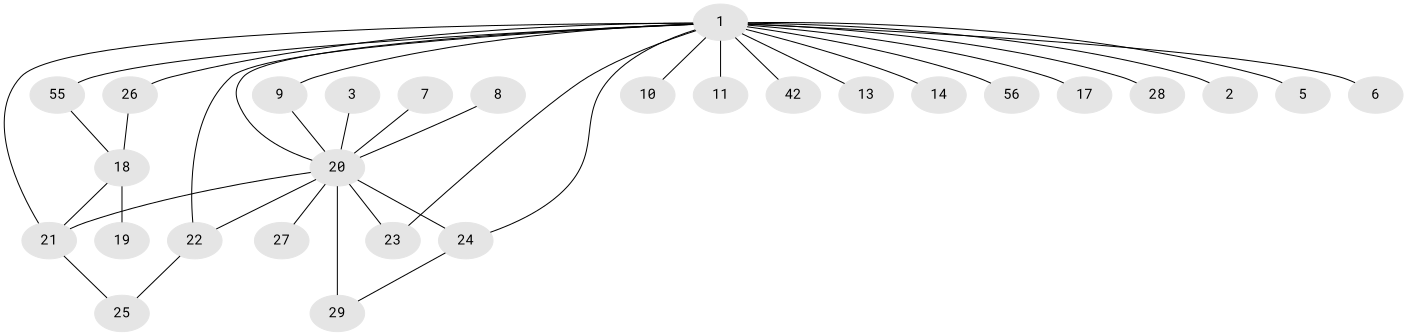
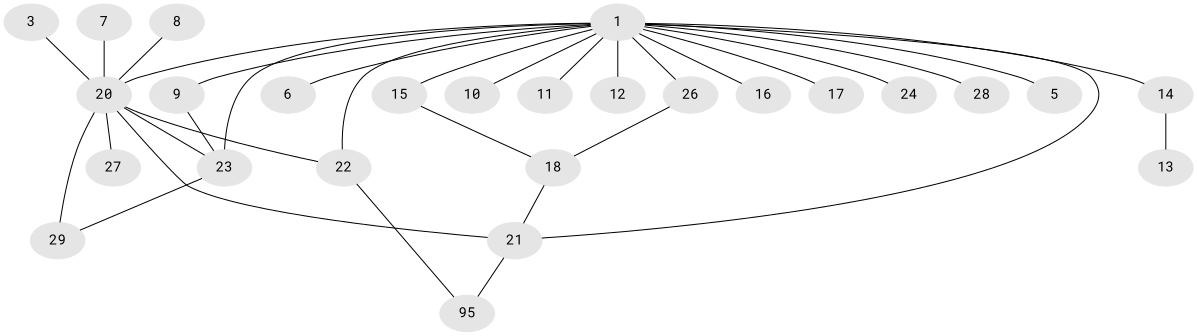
edge "1" -- "13": now "14" -- "13"
node "55": label "55" -> "15"
node "42": label "42" -> "12"
node "56": label "56" -> "16"
node "2": removed
edge "9" -- "20": now "9" -- "23"
edge "20" -- "24": removed
node "19": removed
edge "24" -- "29": now "23" -- "29"
node "25": label "25" -> "95"
